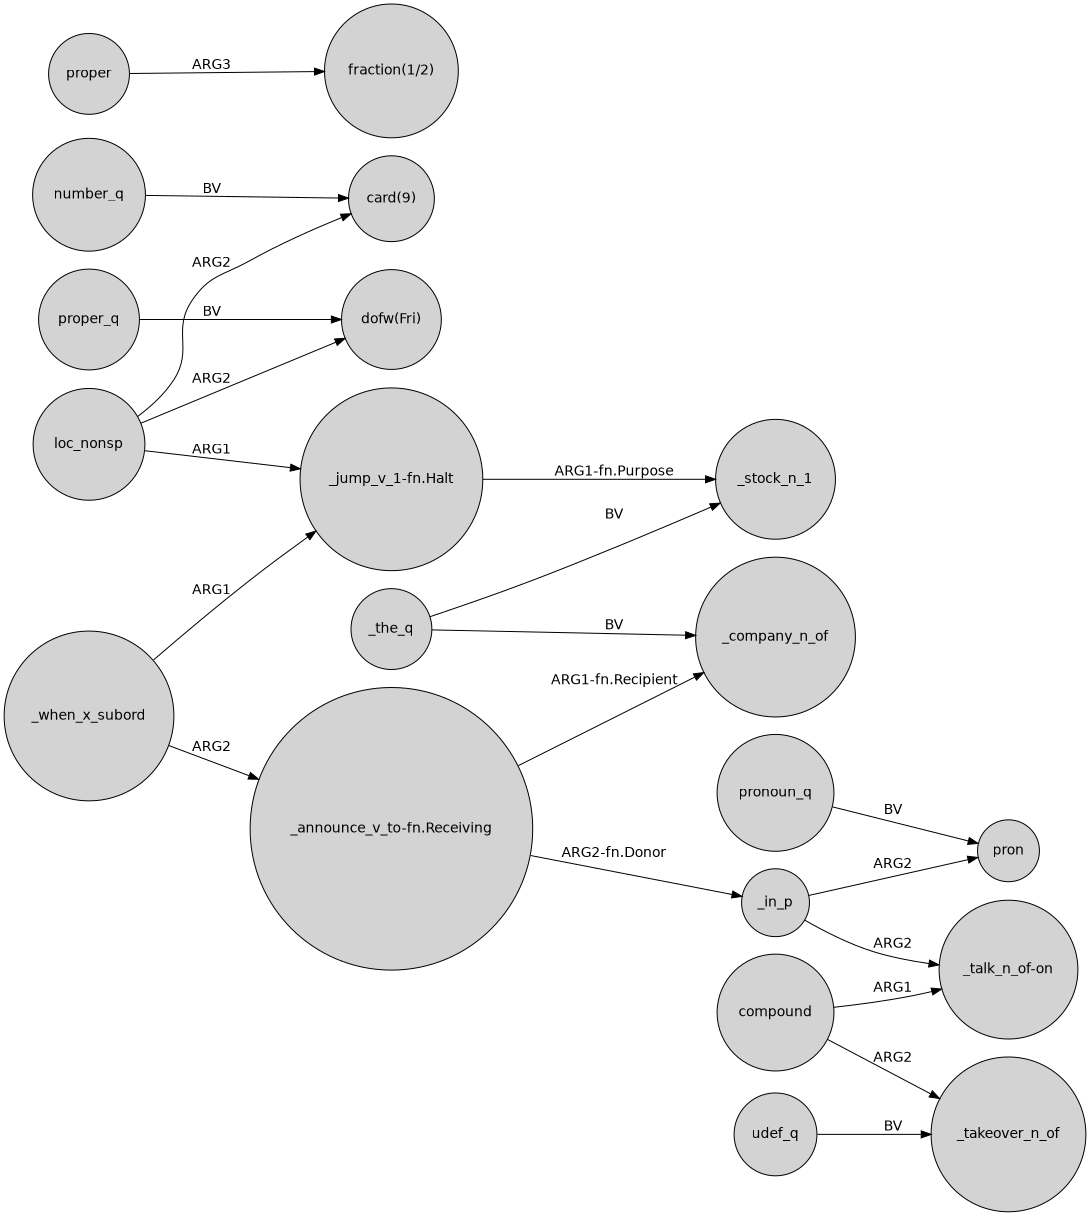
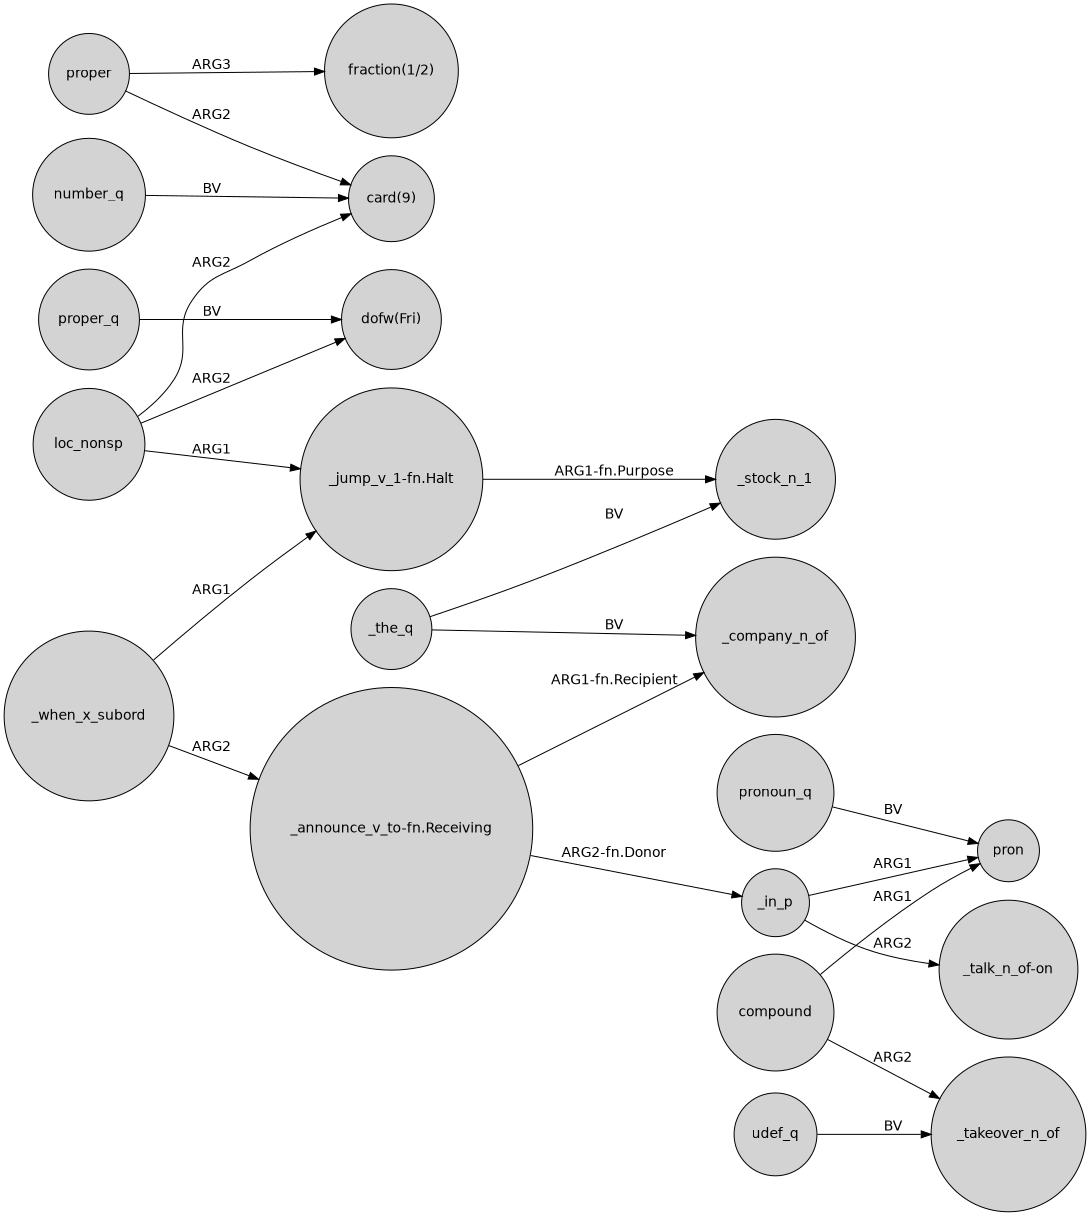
edge "proper" -> "card(9)": added, label "ARG2"
edge "_in_p" -> "pron": label "ARG2" -> "ARG1"
edge "compound" -> "_talk_n_of-on": now "compound" -> "pron"
